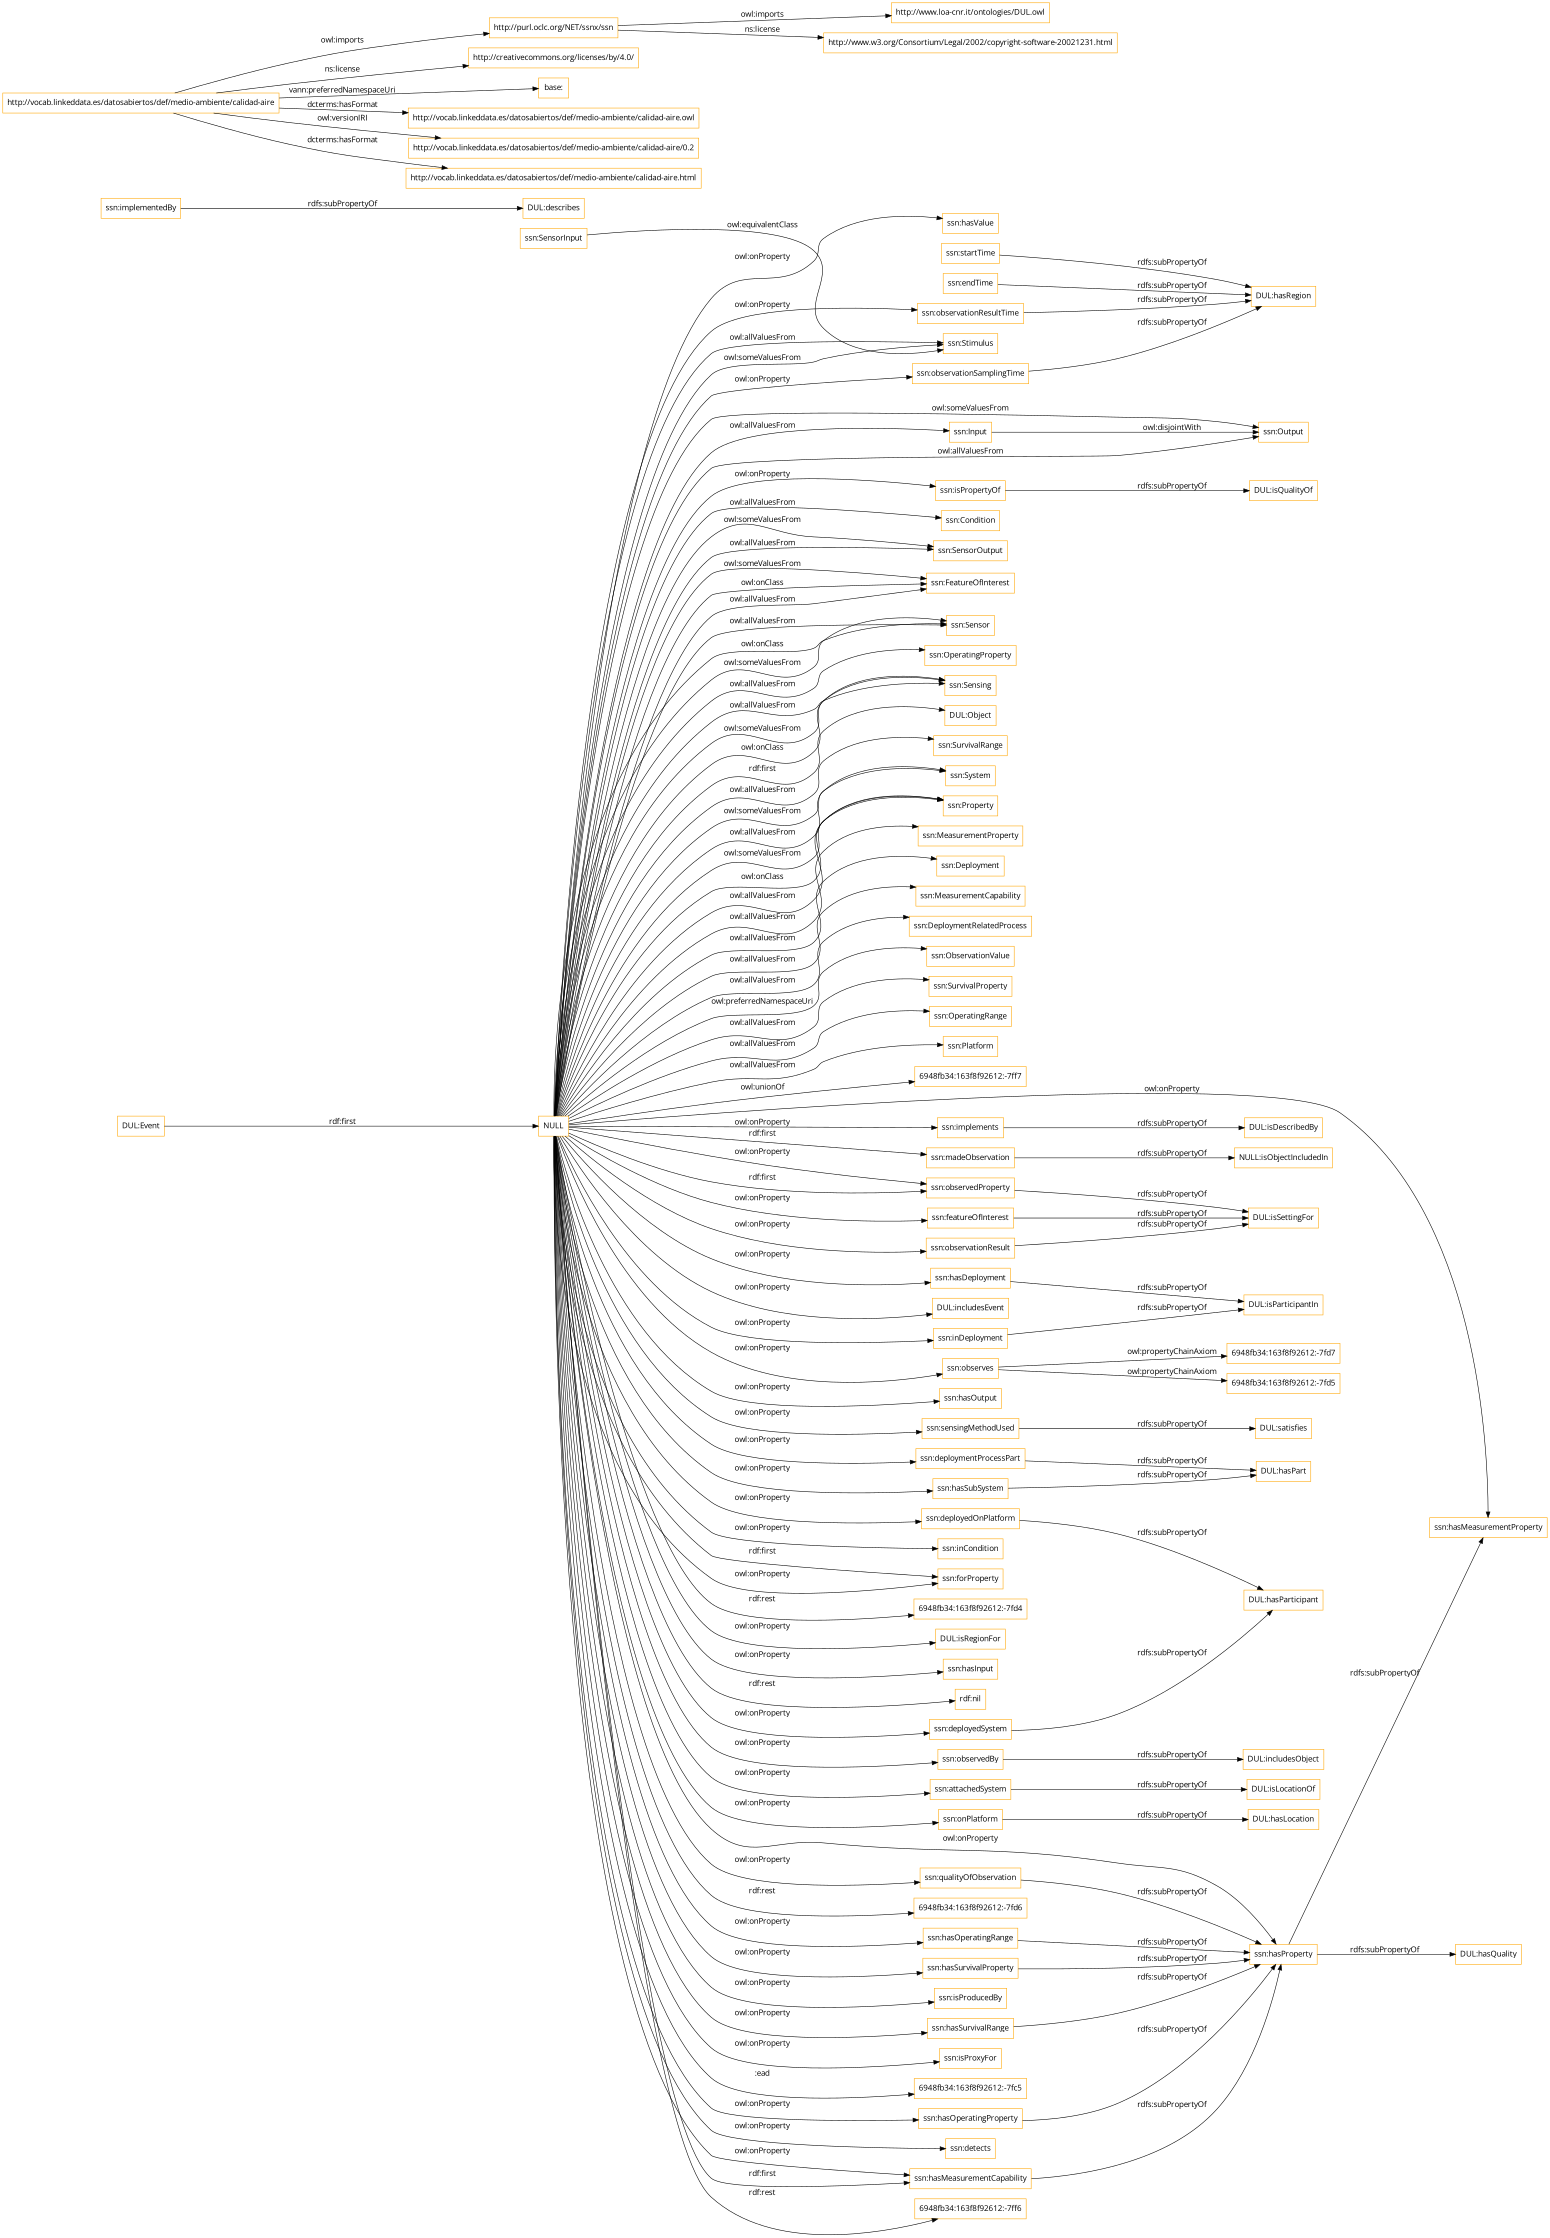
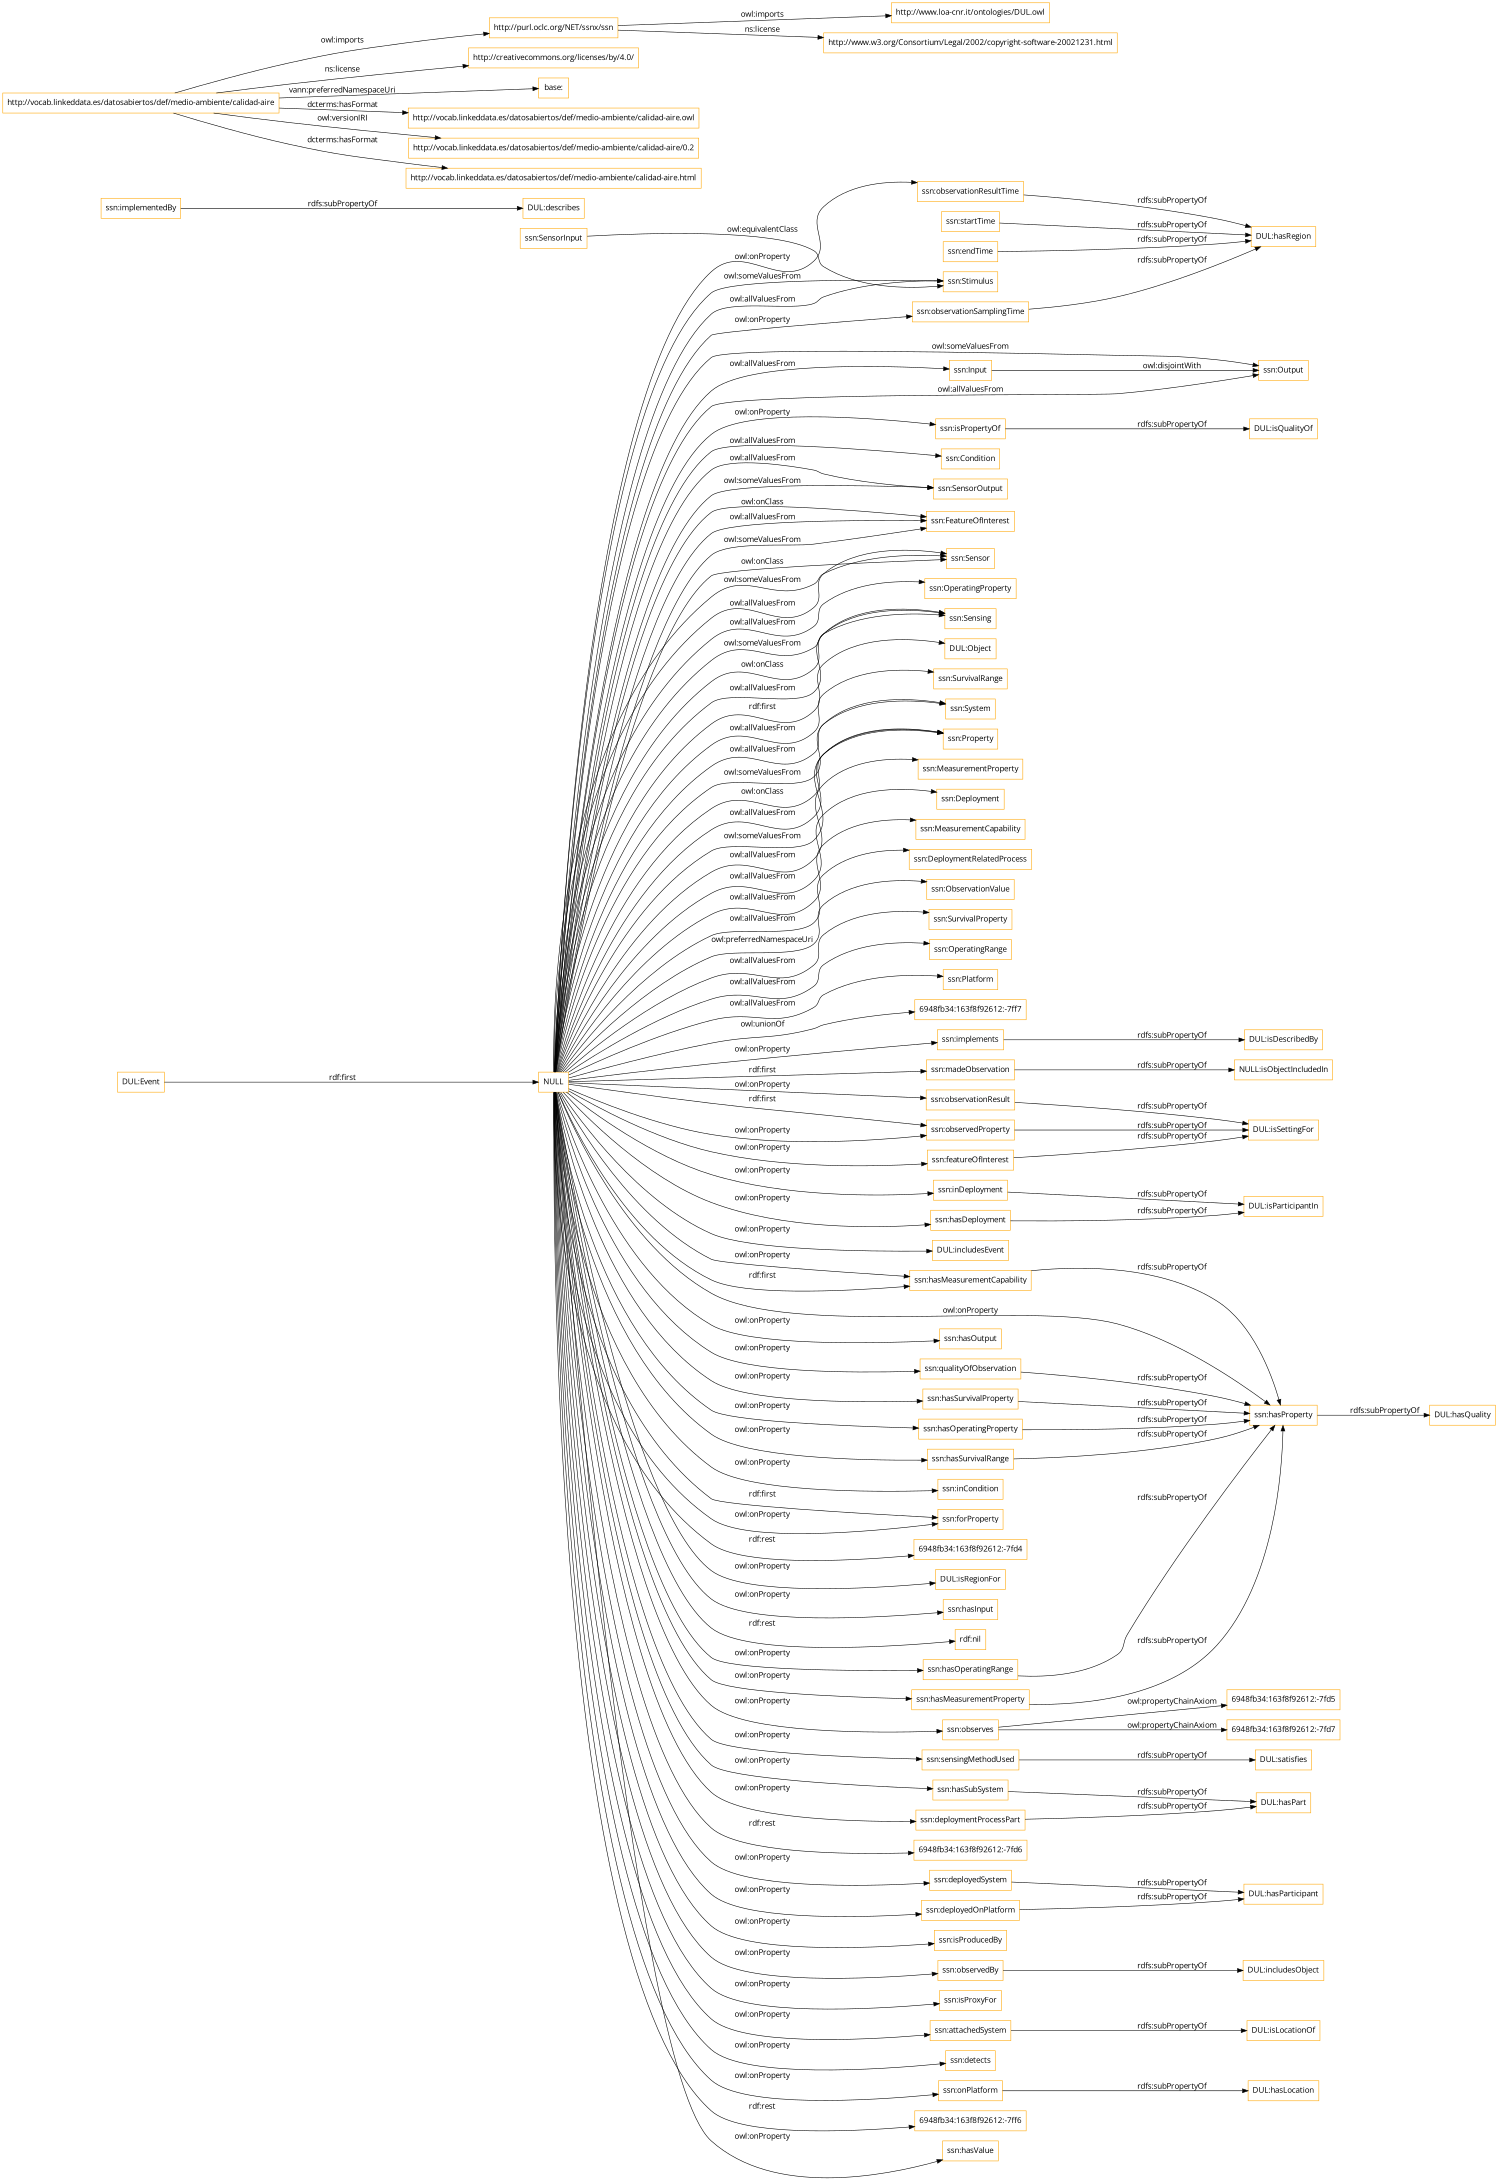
edge "ssn:hasProperty" -> "ssn:hasMeasurementProperty": reversed
node "6948fb34:163f8f92612:-7fc5": removed
